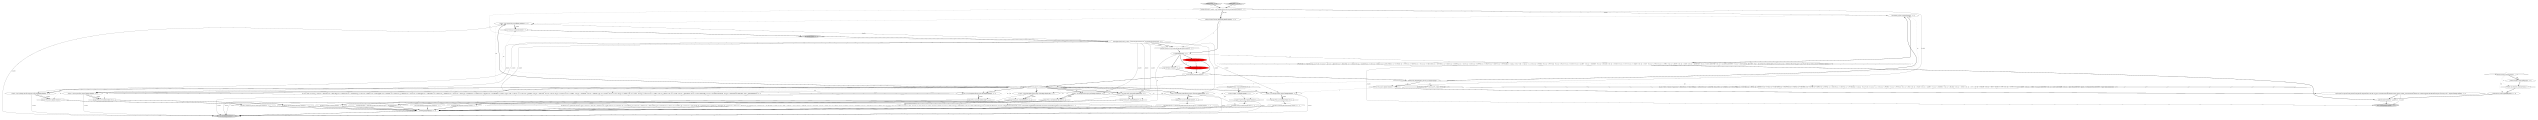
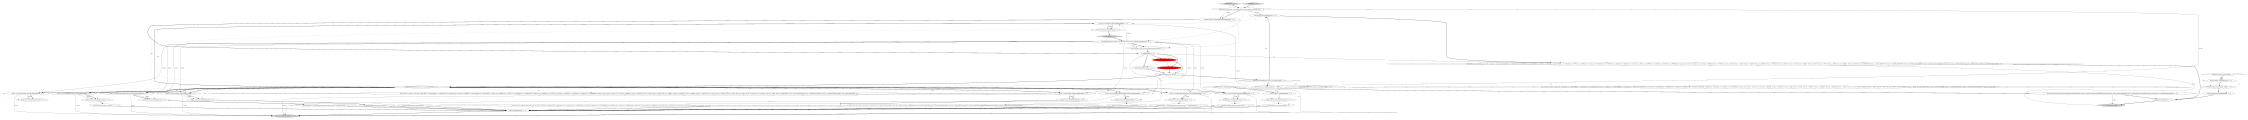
node "{setState(584)qualifiedName()}@@@75@@@['0', '0', '1']": removed
